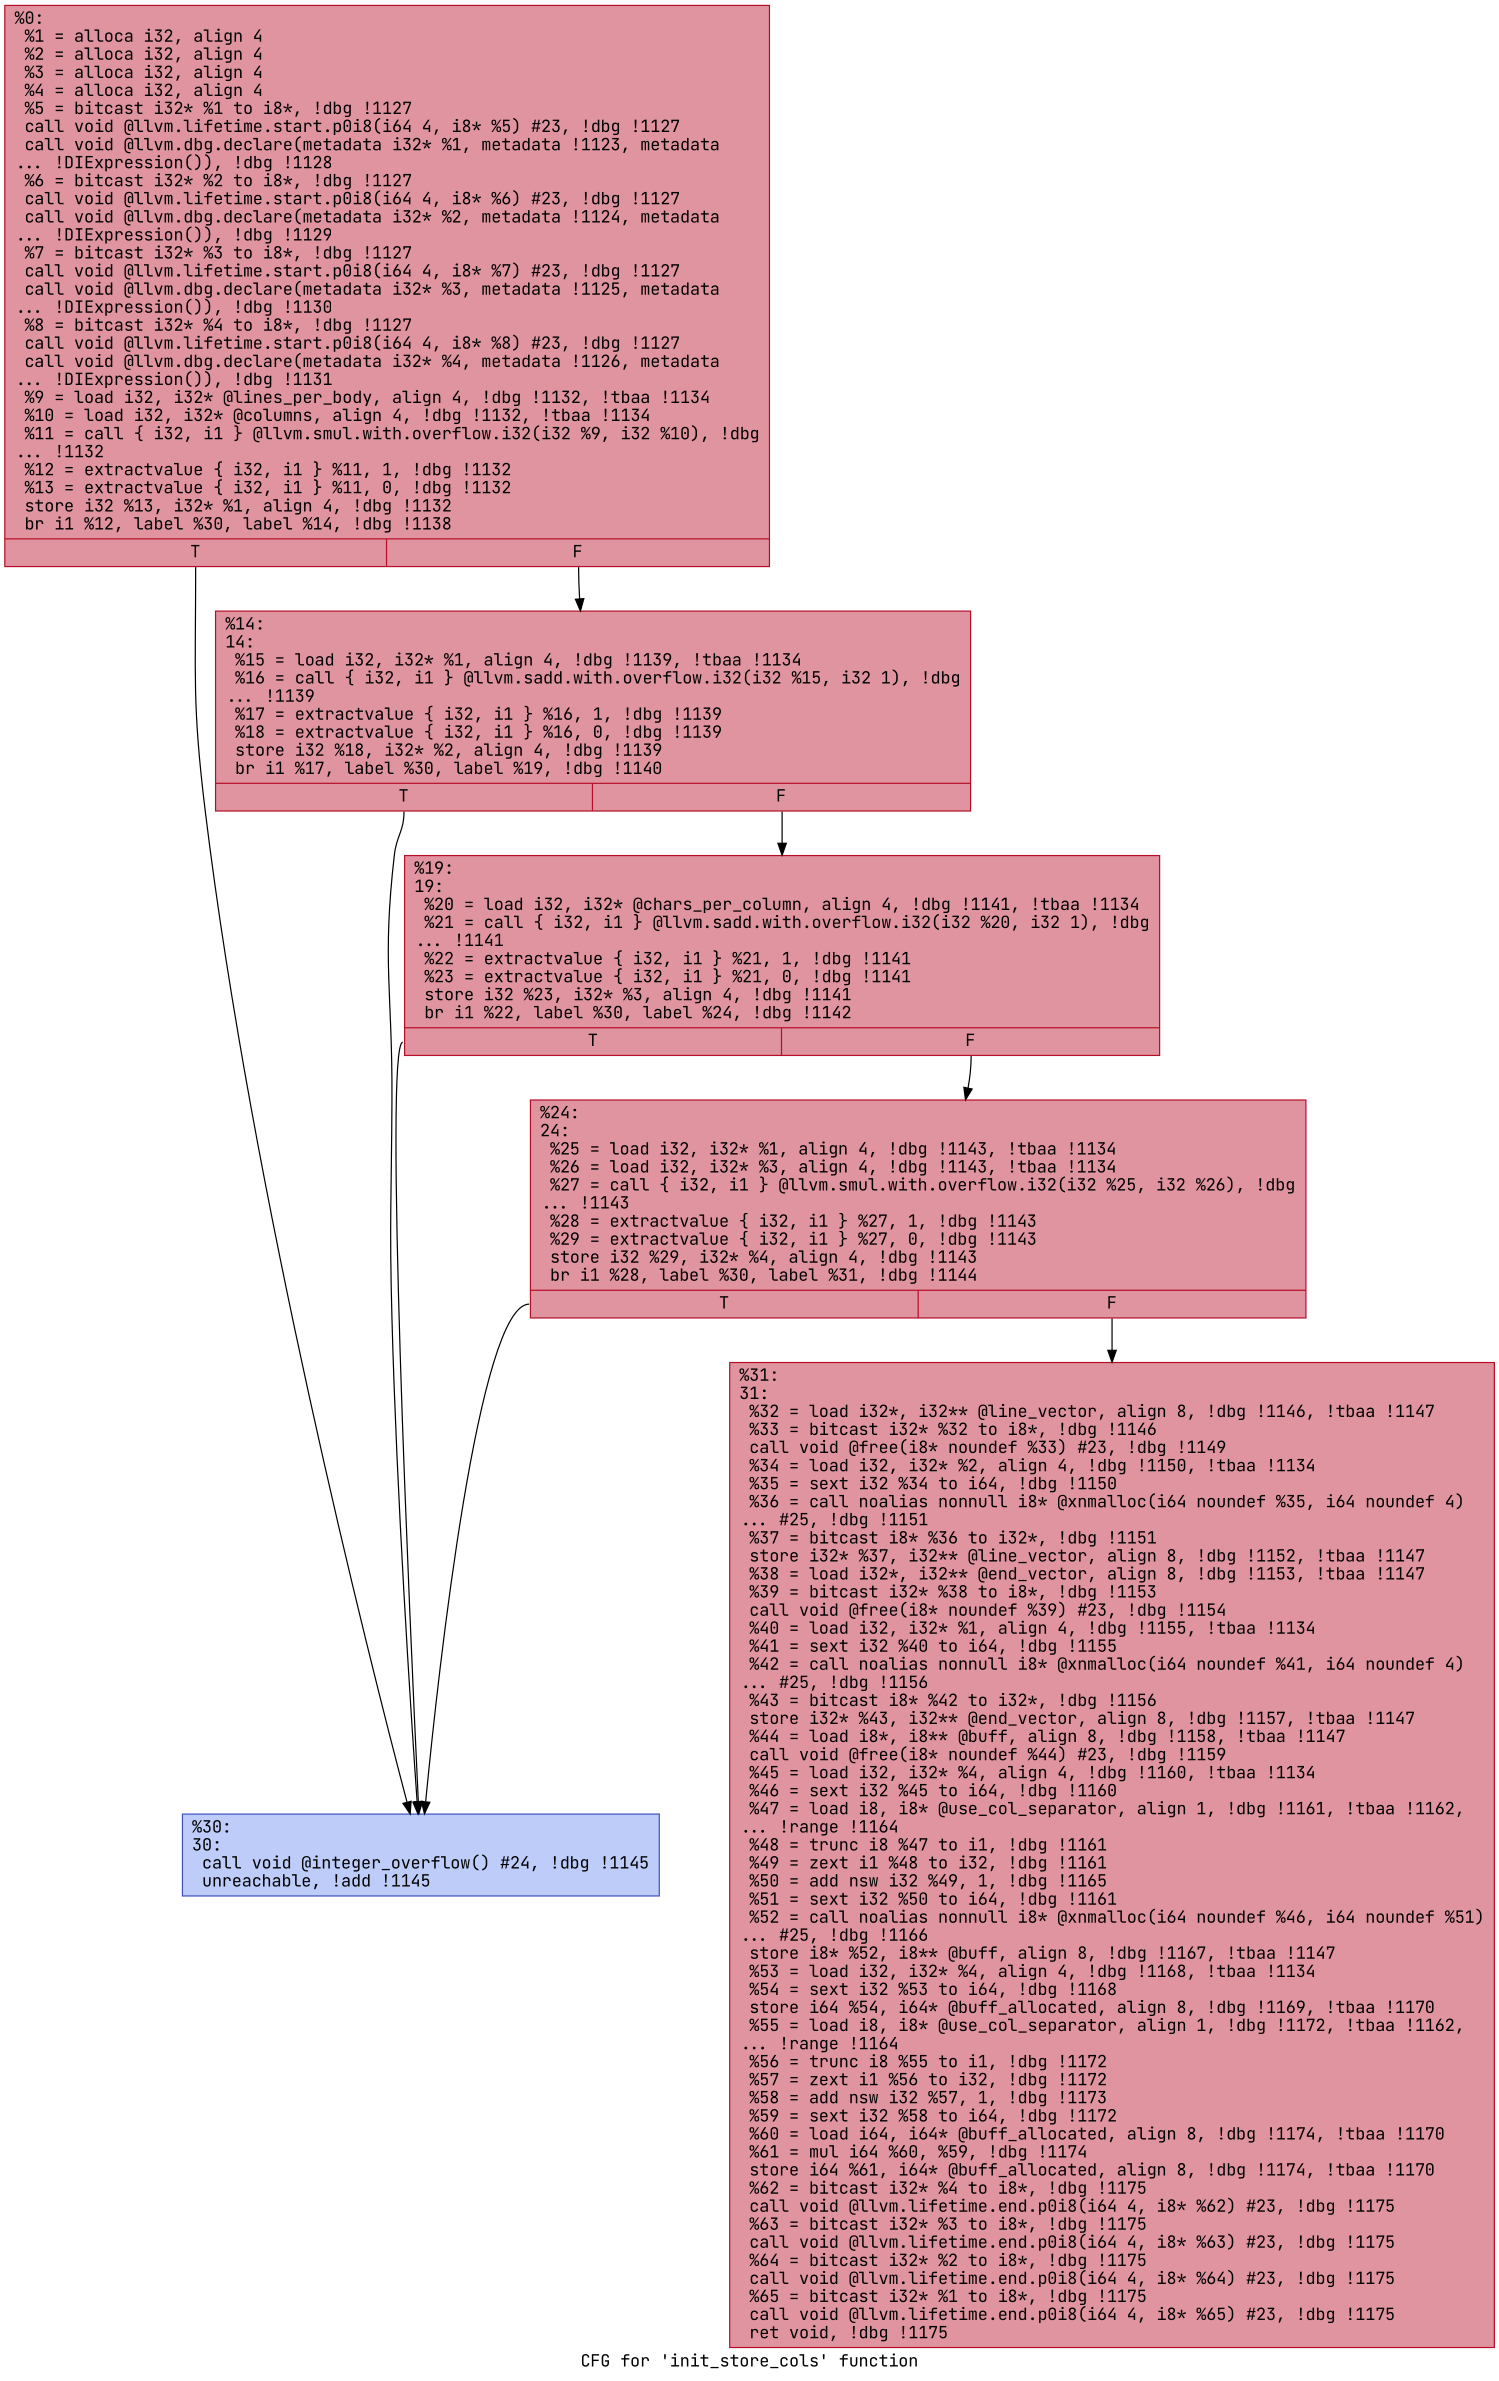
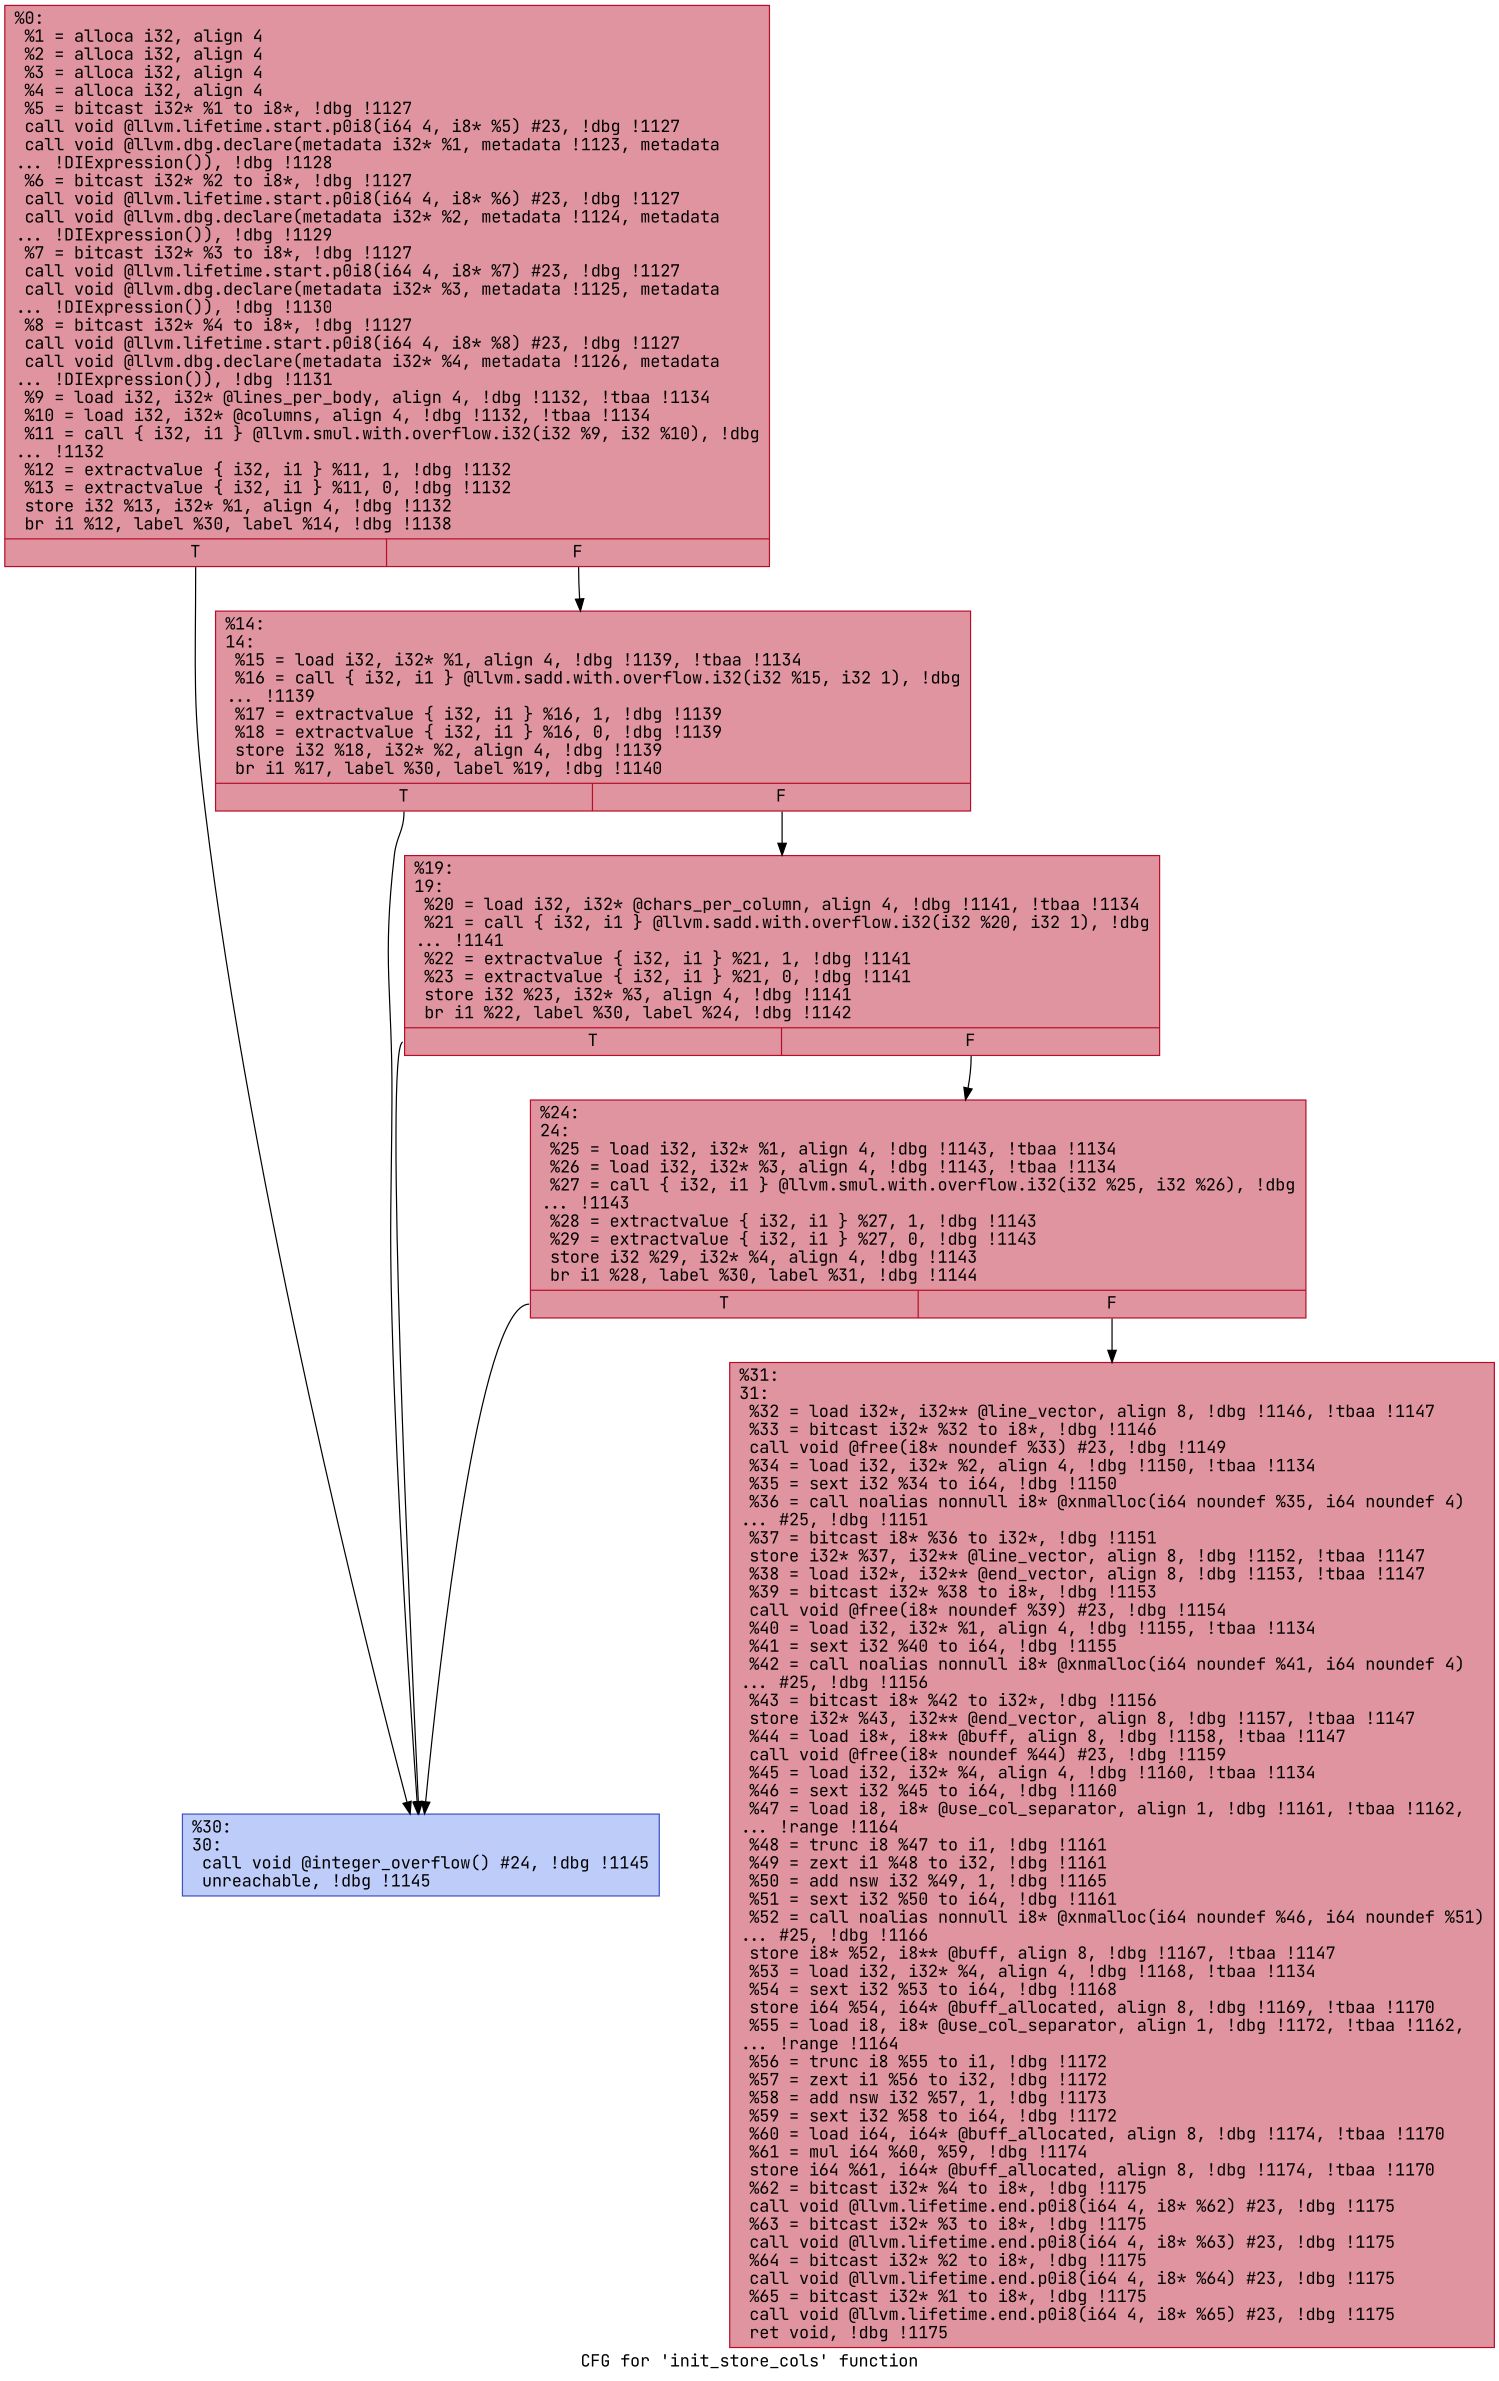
node "%30:": text "unreachable, !add !1145" -> "unreachable, !dbg !1145"
